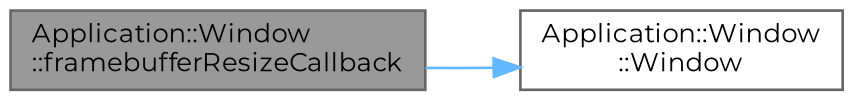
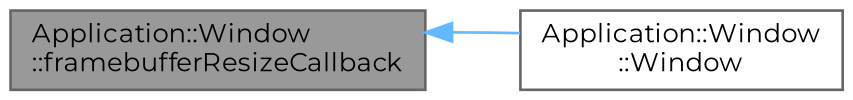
edge "Application::Window ::framebufferResizeCallback" -> "Application::Window ::Window": reversed
